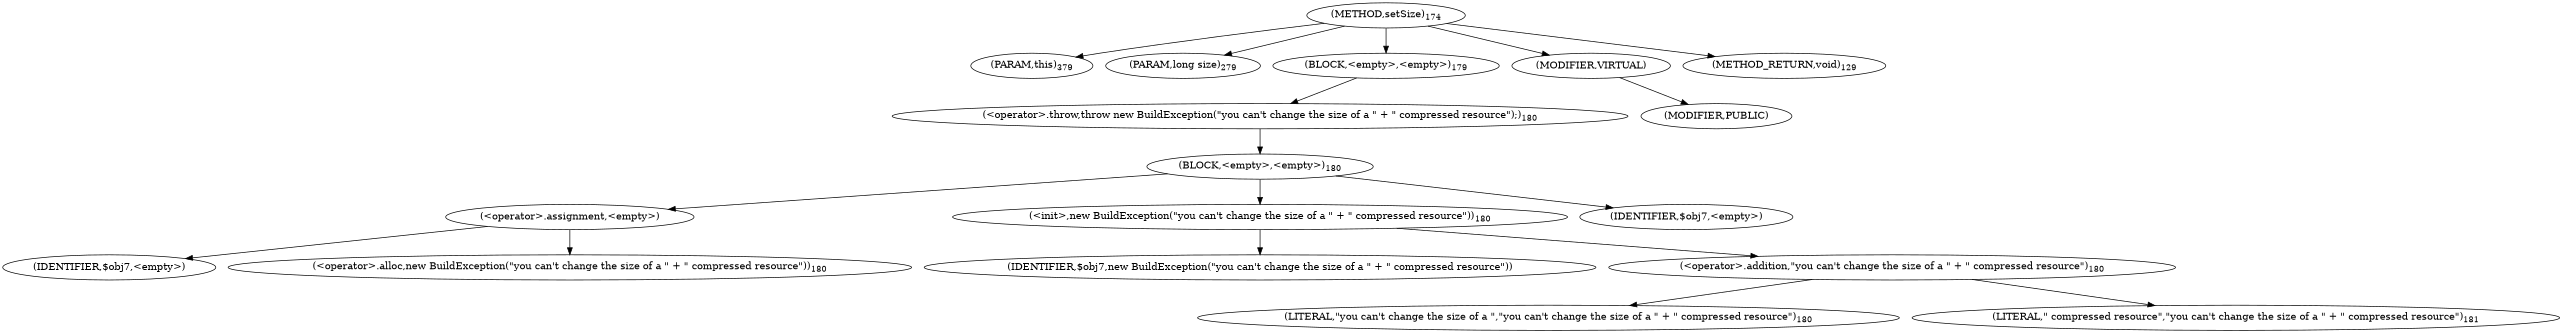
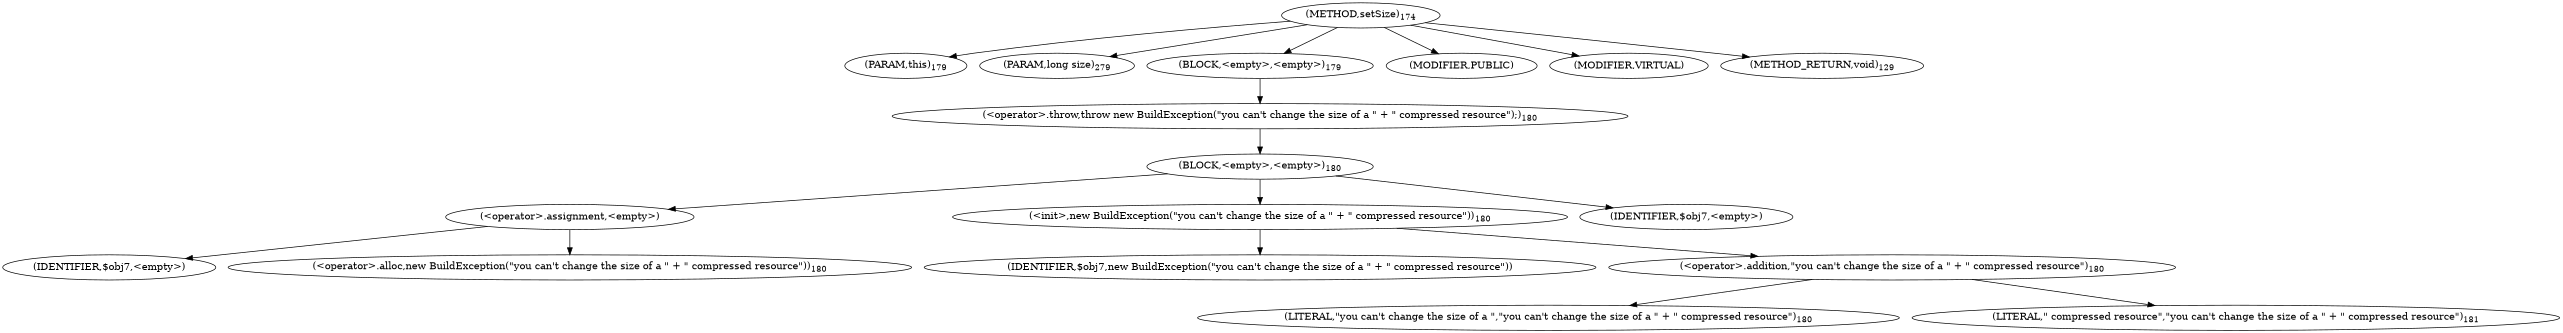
node "(PARAM,this)": text "379" -> "179"
edge "(MODIFIER,VIRTUAL)" -> "(MODIFIER,PUBLIC)": now "(METHOD,setSize)" -> "(MODIFIER,PUBLIC)"
